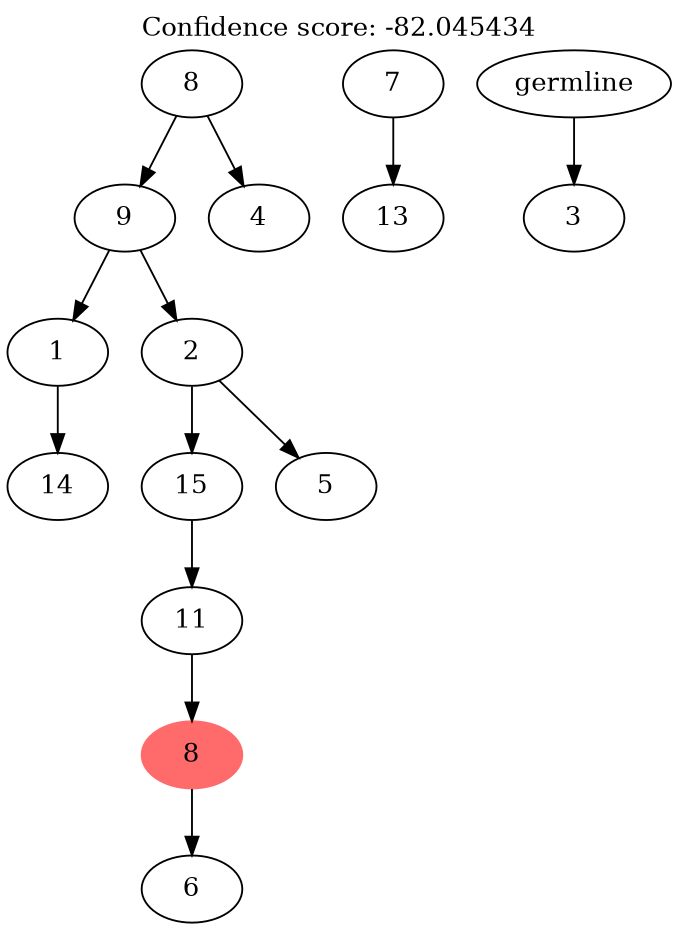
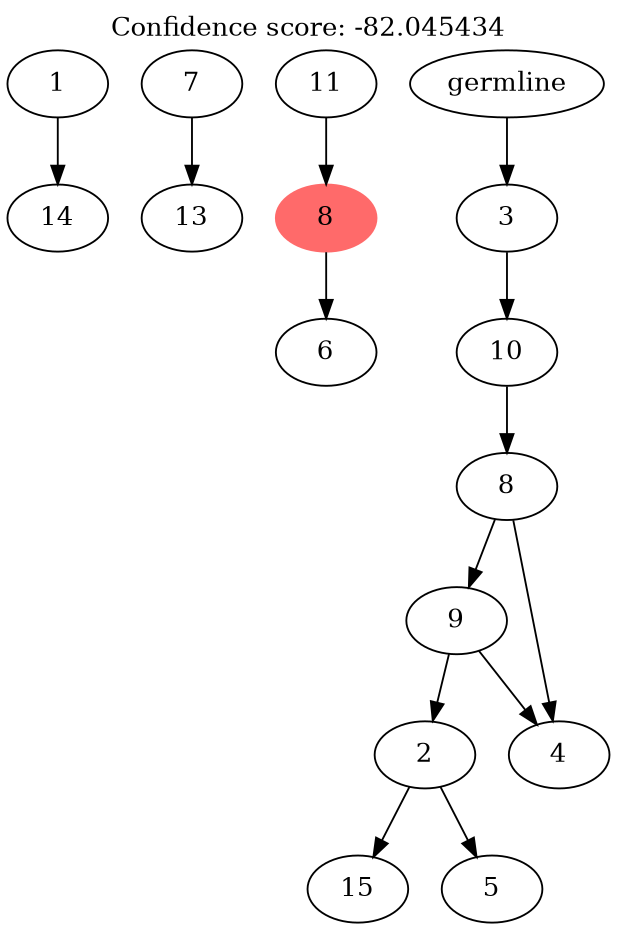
edge "9" -> "1": now "9" -> "4"
node "10": added
edge "15" -> "11": removed
